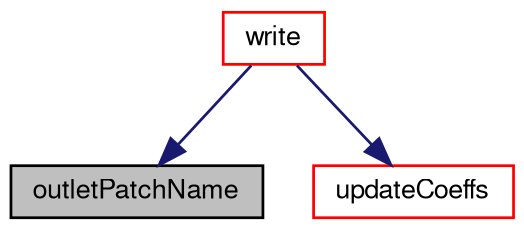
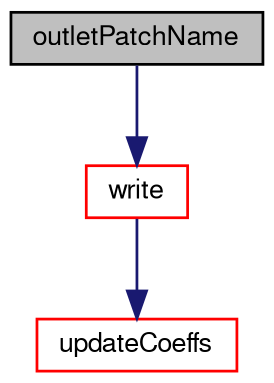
edge "write" -> "outletPatchName": reversed
